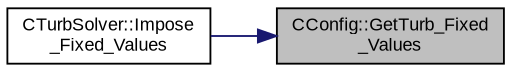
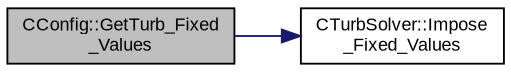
edge "CTurbSolver::Impose _Fixed_Values" -> "CConfig::GetTurb_Fixed _Values": reversed
